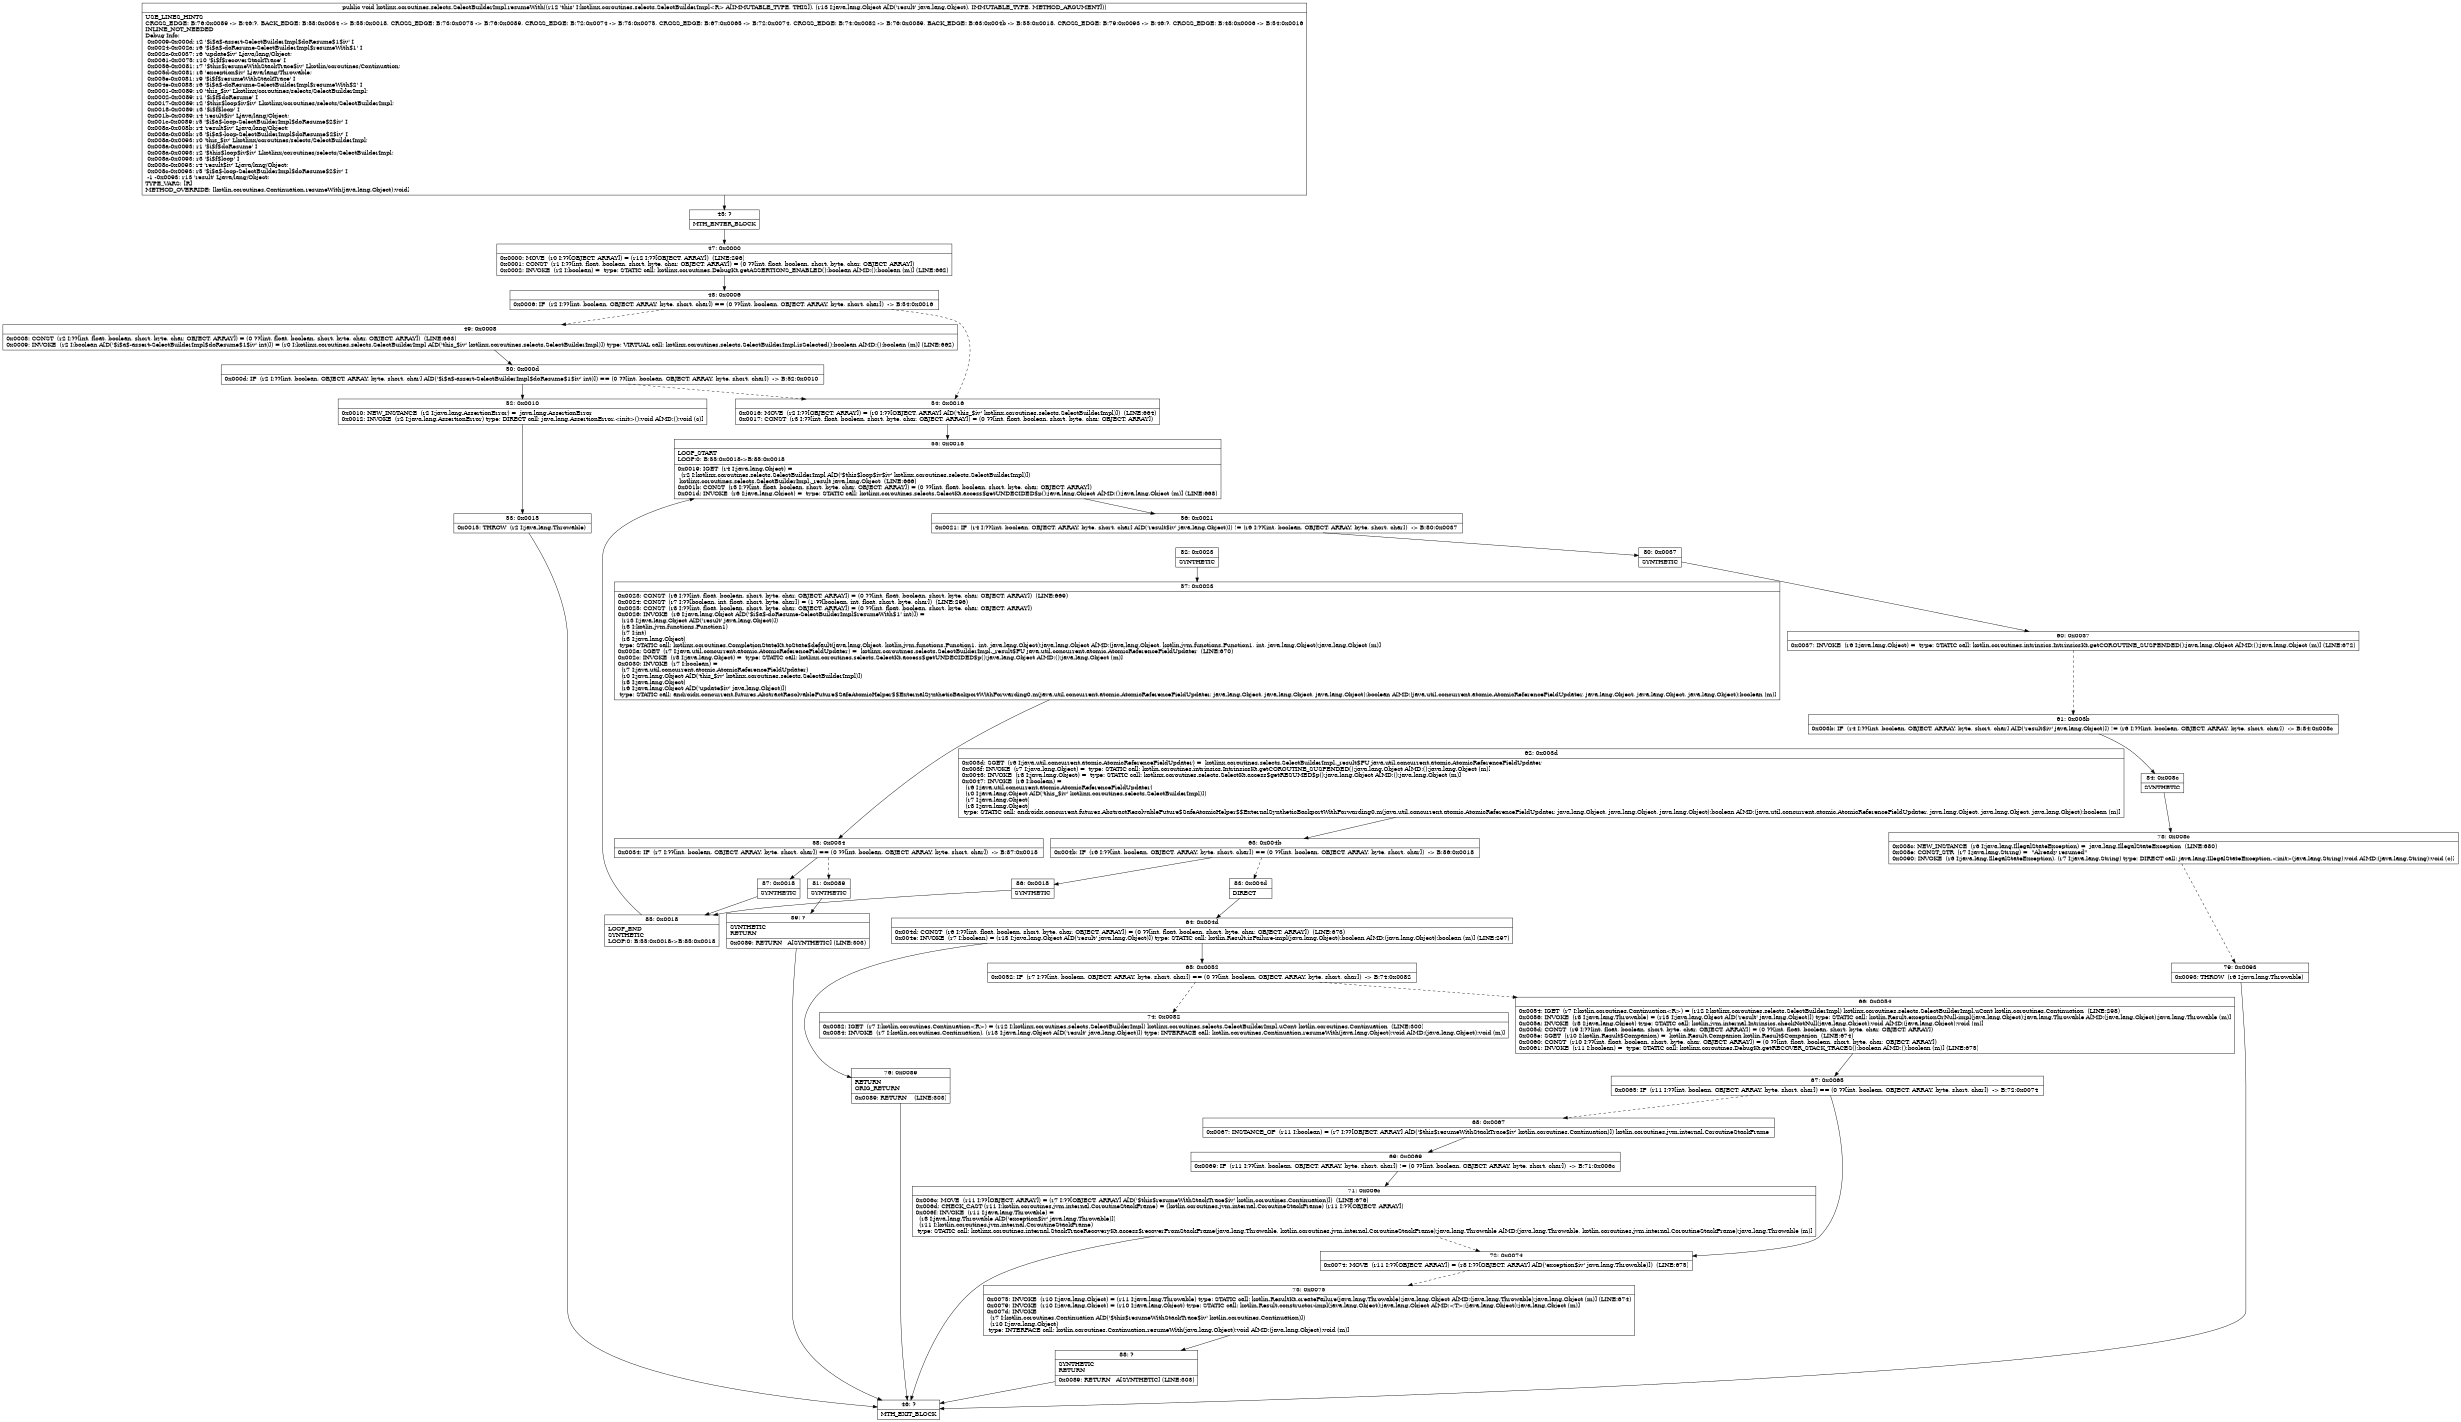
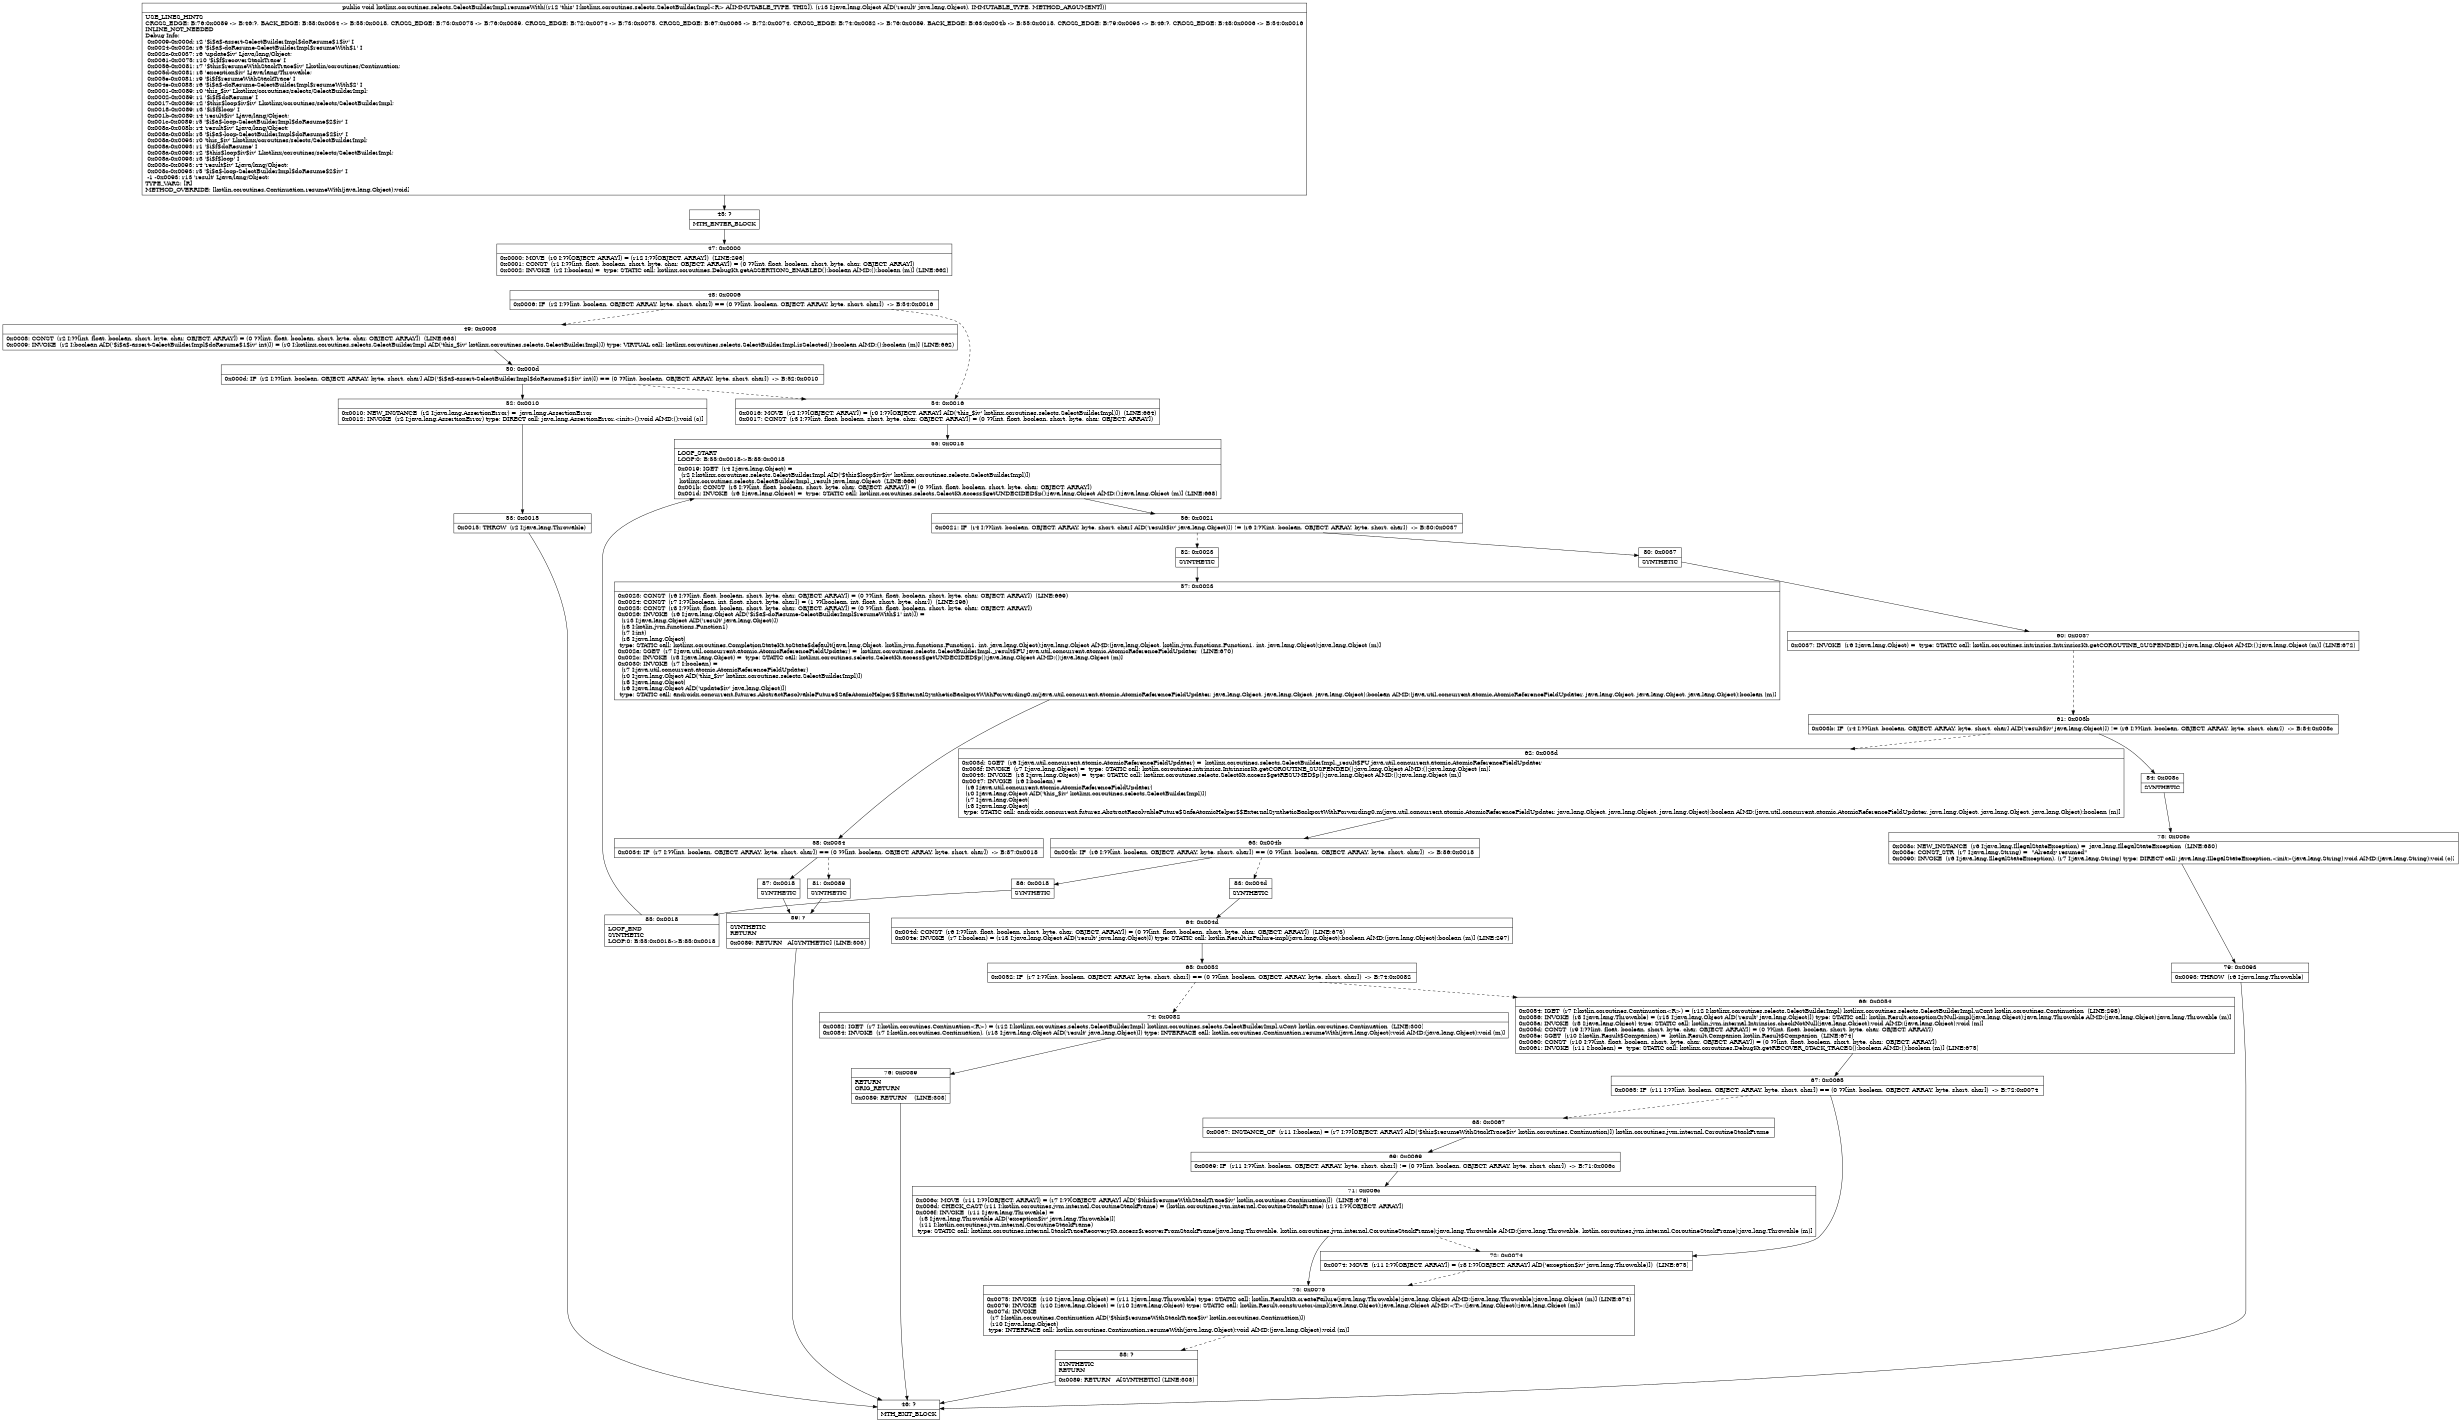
edge "47: 0x0000" -> "48: 0x0006": removed
edge "56: 0x0021" -> "82: 0x0023": added
edge "61: 0x003b" -> "62: 0x003d": added
node "83: 0x004d": text "DIRECT" -> "SYNTHETIC"
edge "87: 0x0018" -> "85: 0x0018": now "87: 0x0018" -> "89: ?"
edge "78: 0x008c" -> "79: 0x0093": style dashed -> solid
edge "64: 0x004d" -> "76: 0x0089": now "74: 0x0082" -> "76: 0x0089"
edge "71: 0x006c" -> "46: ?": now "71: 0x006c" -> "73: 0x0075"
edge "73: 0x0075" -> "88: ?": style solid -> dashed
